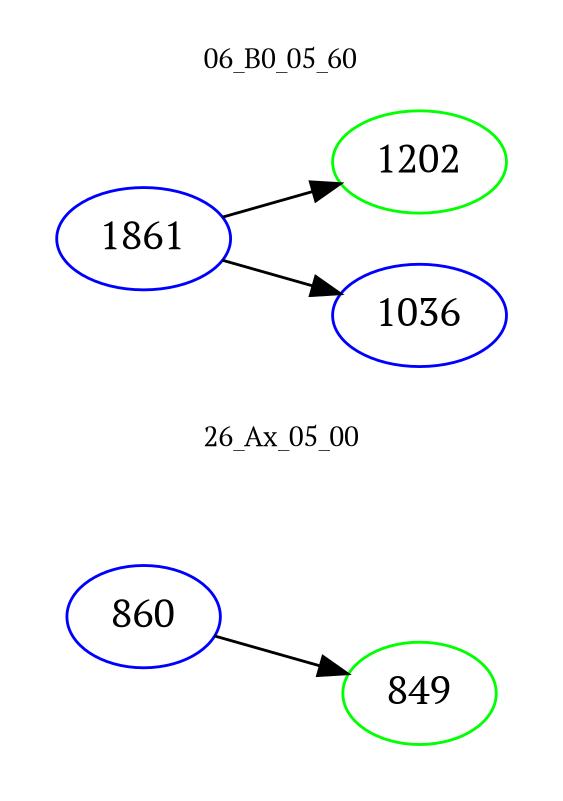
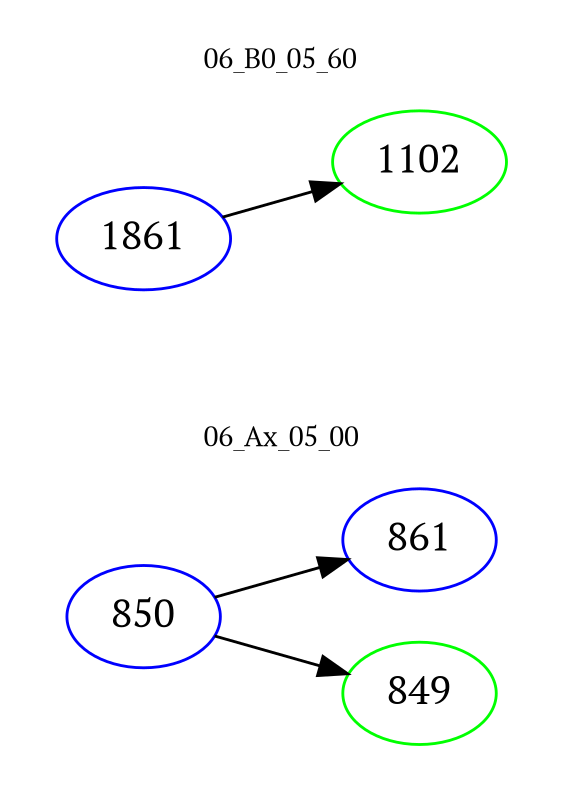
node "1202": label "1202" -> "1102"
node "1036": removed
cluster "26_Ax_05_00": label "26_Ax_05_00" -> "06_Ax_05_00"
node "861": added
node "860": label "860" -> "850"
